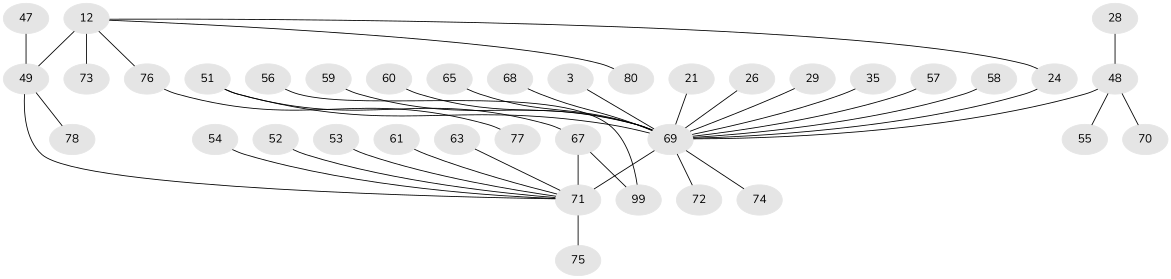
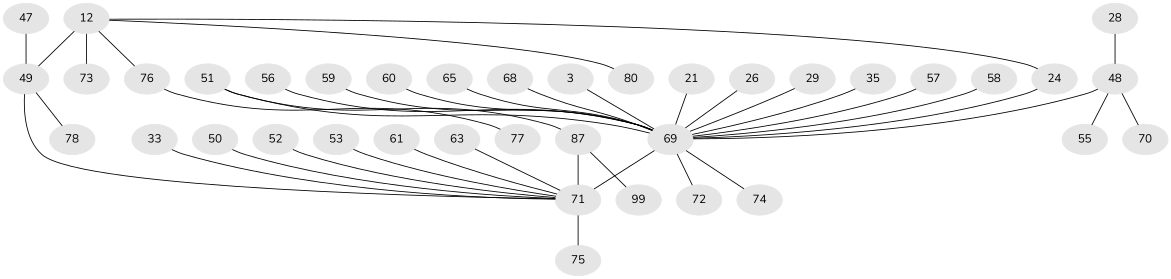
edge "56" -- "99": now "56" -- "69"
node "33": added
node "54": label "54" -> "50"
node "67": label "67" -> "87"
